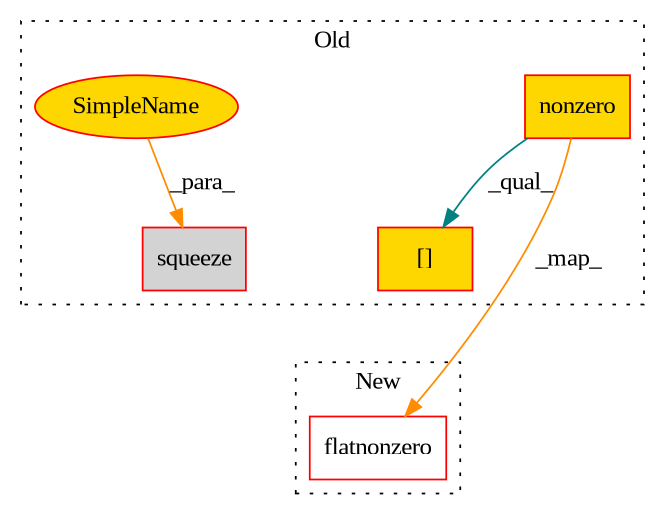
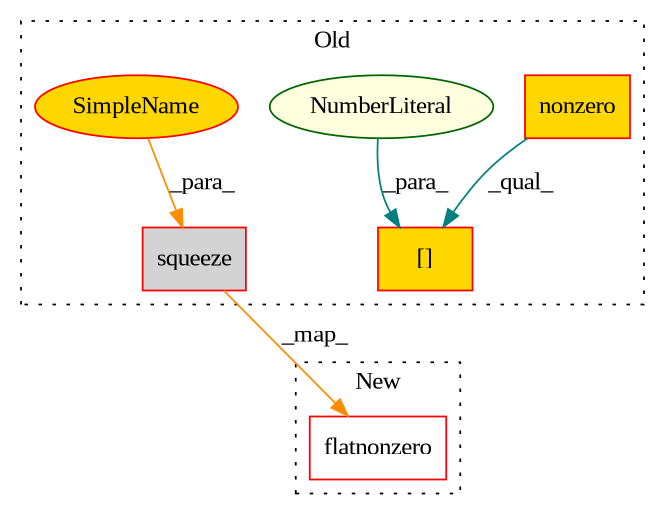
node "NumberLiteral": added
edge "nonzero" -> "flatnonzero": now "squeeze" -> "flatnonzero"
